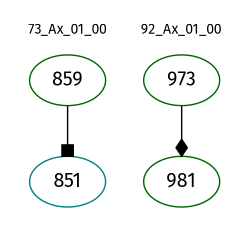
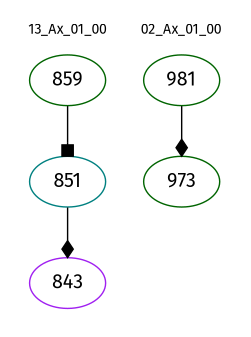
cluster "73_Ax_01_00": label "73_Ax_01_00" -> "13_Ax_01_00"
cluster "92_Ax_01_00": label "92_Ax_01_00" -> "02_Ax_01_00"
edge "973" -> "981": reversed
node "843": added
